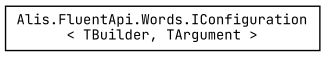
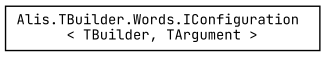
node "Alis.FluentApi.Words.IConfiguration < TBuilder, TArgument >": label "Alis.FluentApi.Words.IConfiguration < TBuilder, TArgument >" -> "Alis.TBuilder.Words.IConfiguration < TBuilder, TArgument >"
